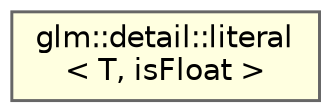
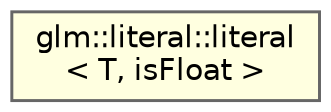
node "glm::detail::literal < T, isFloat >": label "glm::detail::literal < T, isFloat >" -> "glm::literal::literal < T, isFloat >"
